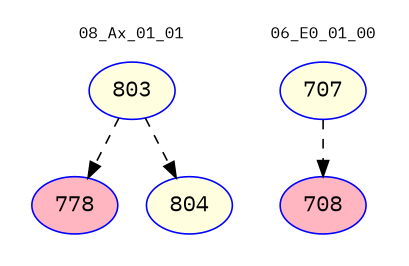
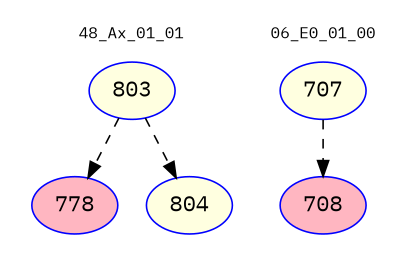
cluster "08_Ax_01_01": label "08_Ax_01_01" -> "48_Ax_01_01"
